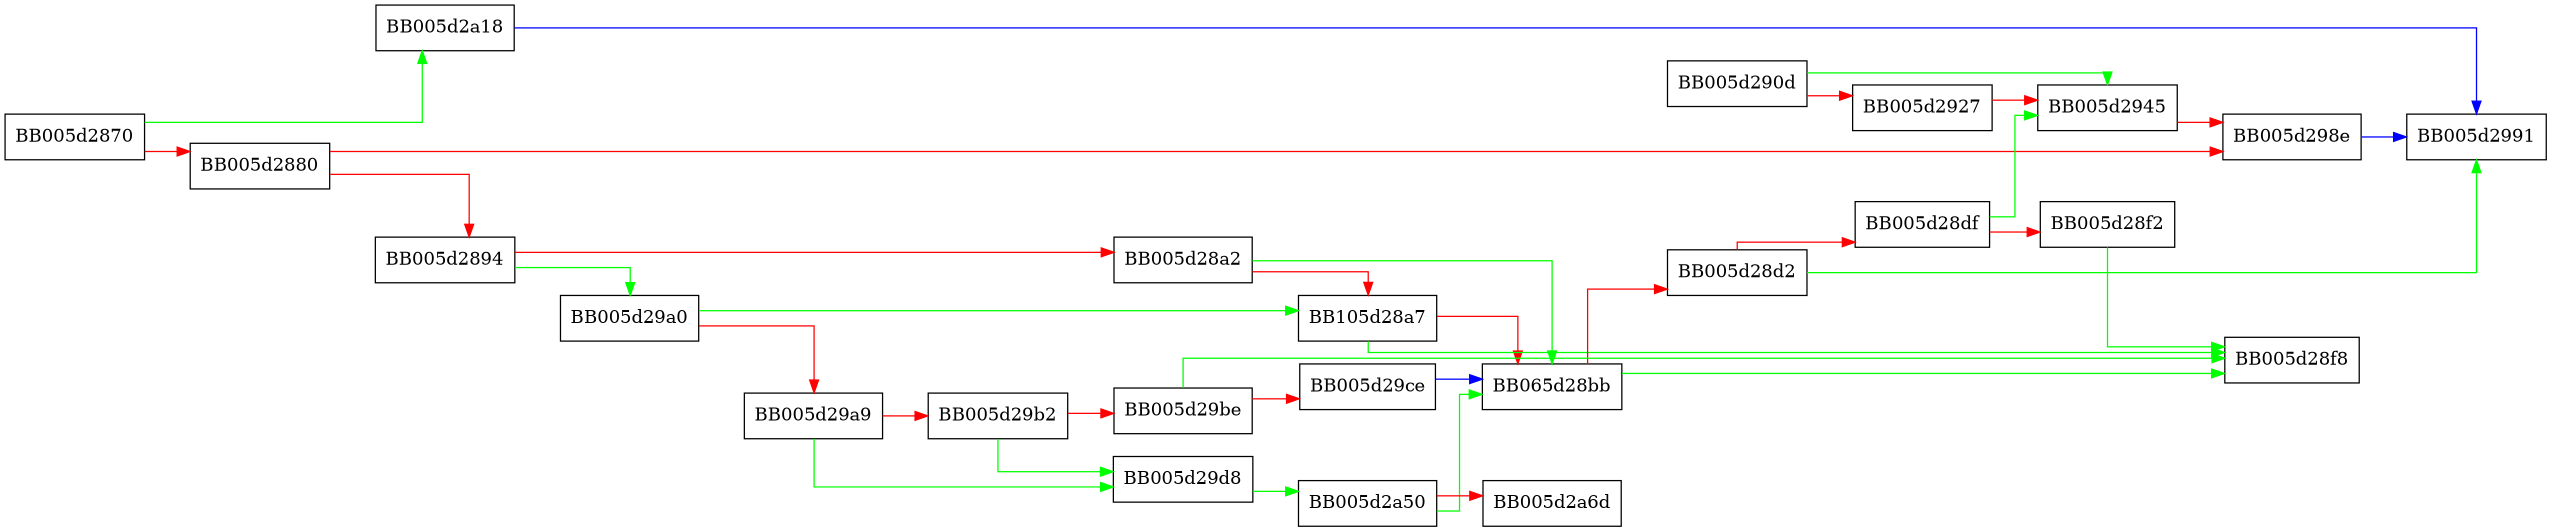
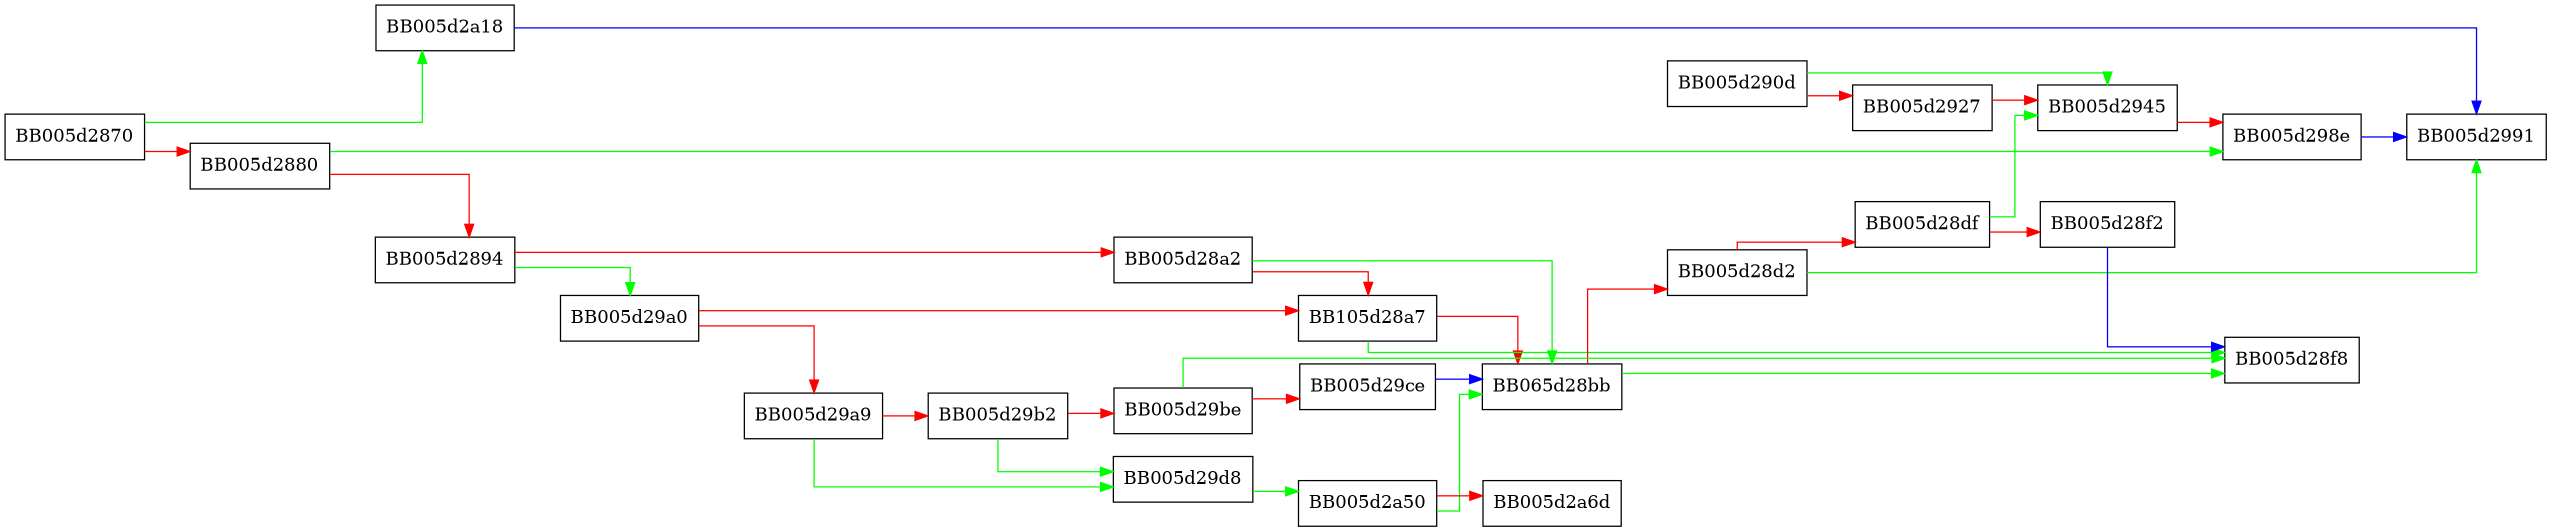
edge "BB005d2880" -> "BB005d298e": color red -> green
edge "BB005d29a0" -> "BB105d28a7": color green -> red
edge "BB005d28f2" -> "BB005d28f8": color green -> blue
